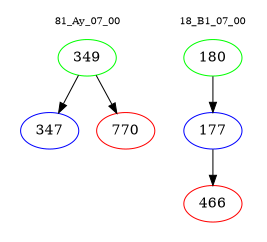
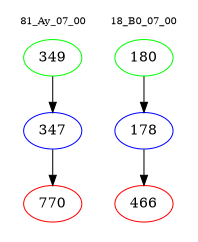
cluster "18_B1_07_00": label "18_B1_07_00" -> "18_B0_07_00"
edge "349" -> "770": now "347" -> "770"
node "177": label "177" -> "178"
